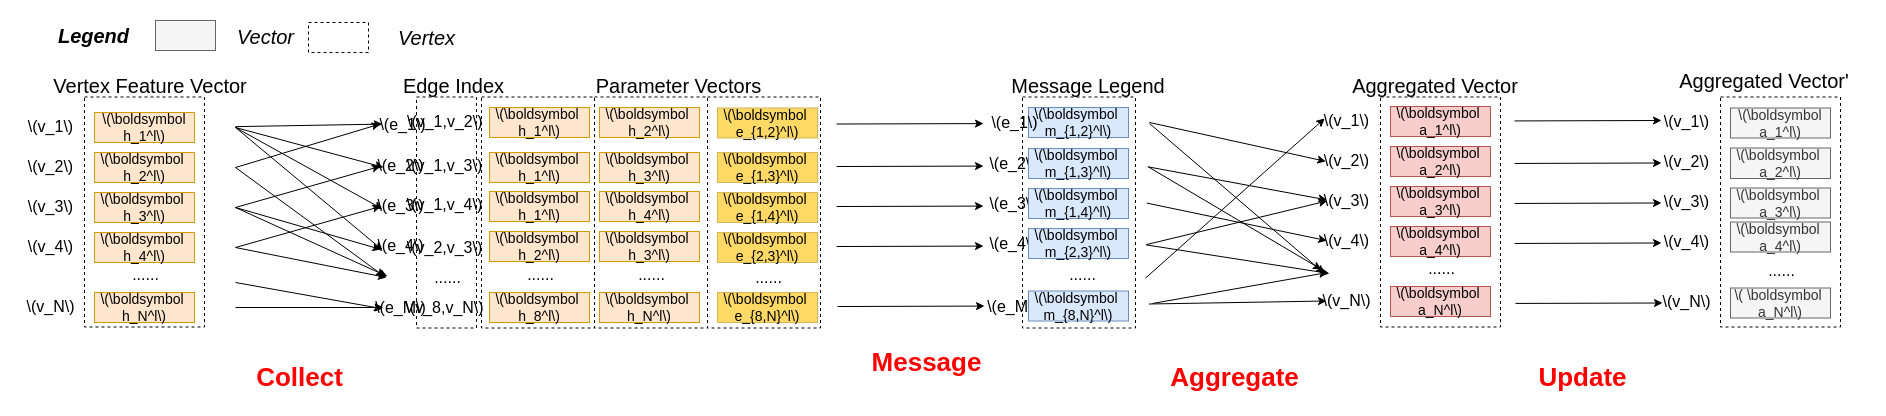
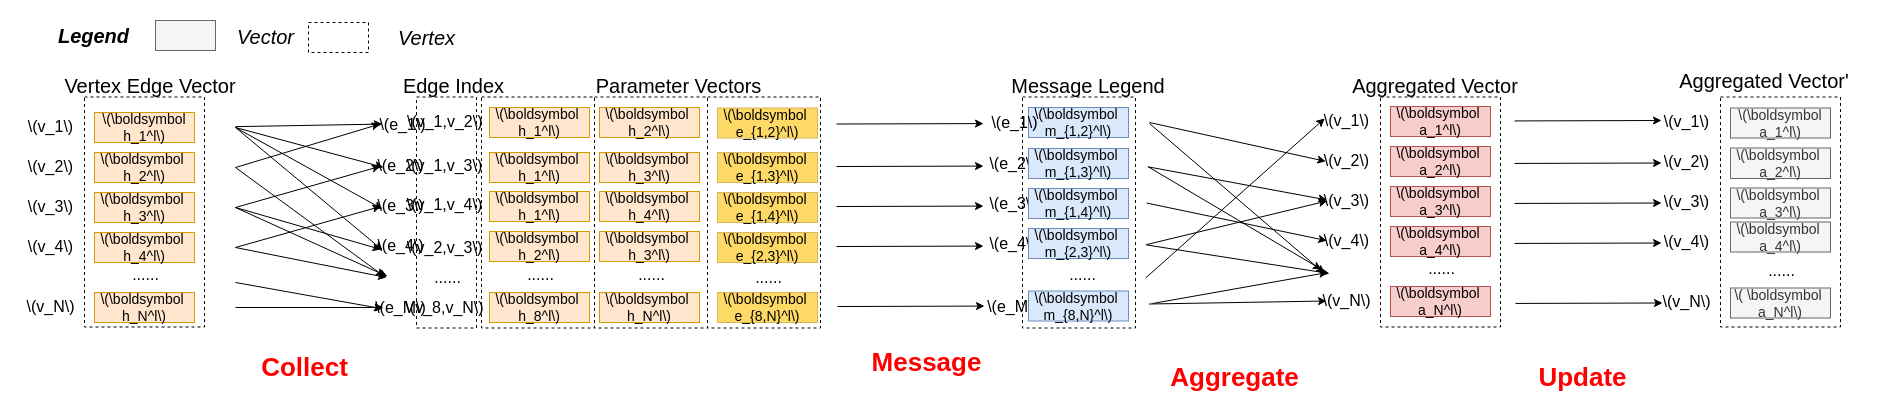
node "Vertex Feature Vector": label "Vertex Feature Vector" -> "Vertex Edge Vector"
node "Collect": moved (299, 377) -> (304, 367)
